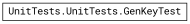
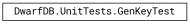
node "UnitTests.UnitTests.GenKeyTest": label "UnitTests.UnitTests.GenKeyTest" -> "DwarfDB.UnitTests.GenKeyTest"
